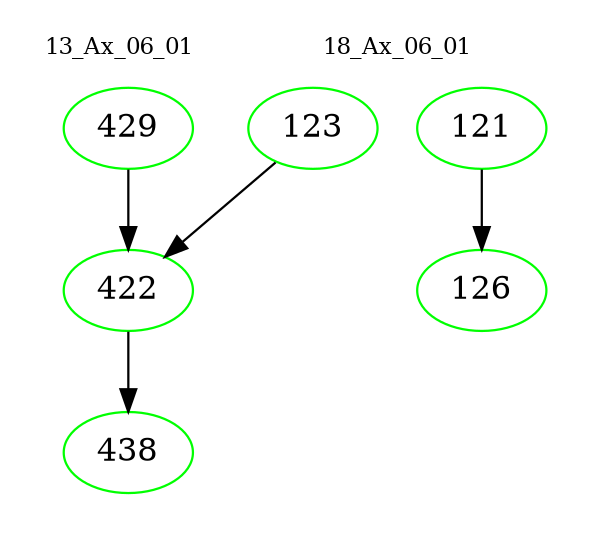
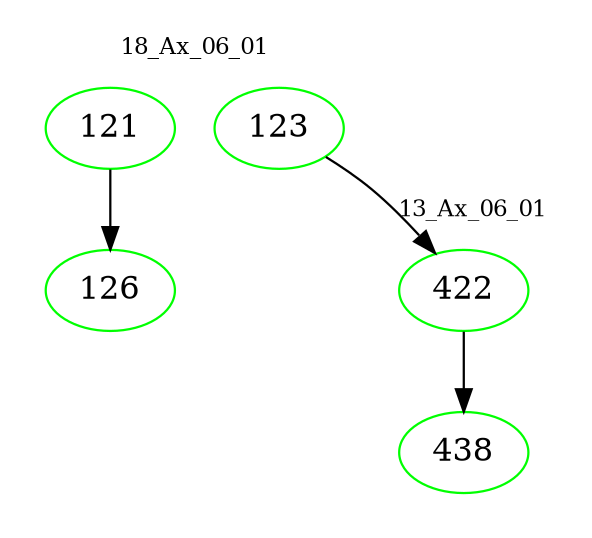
node "429": removed
